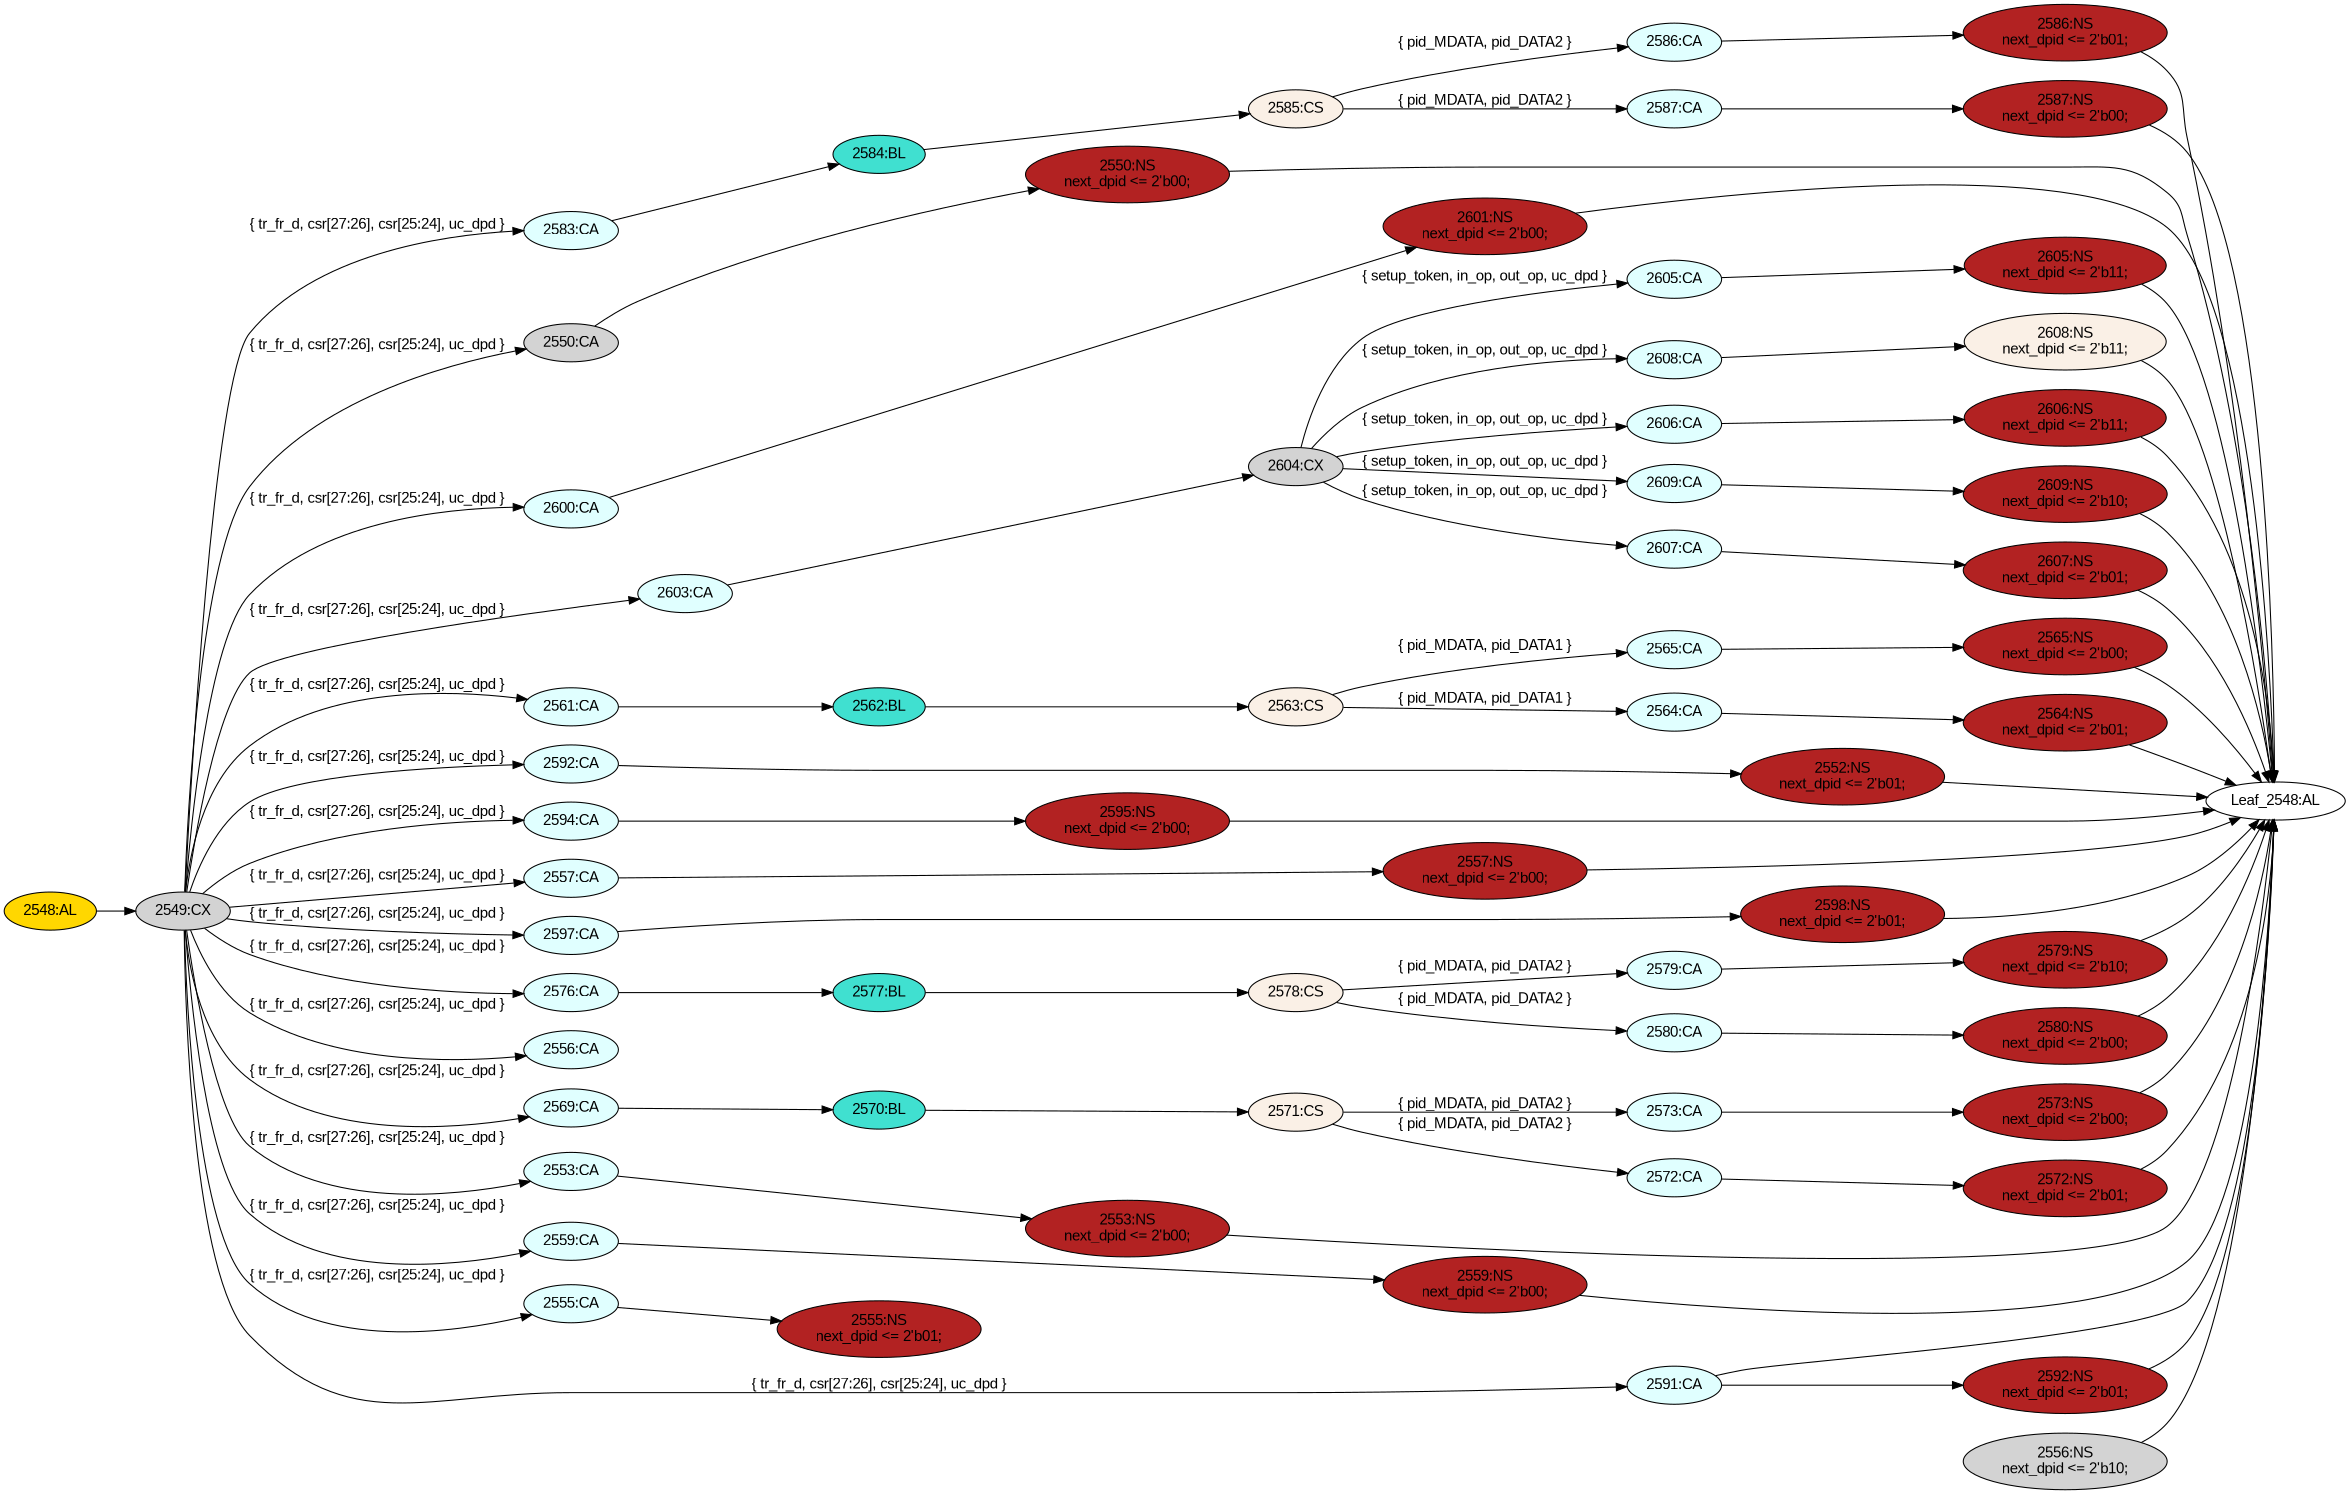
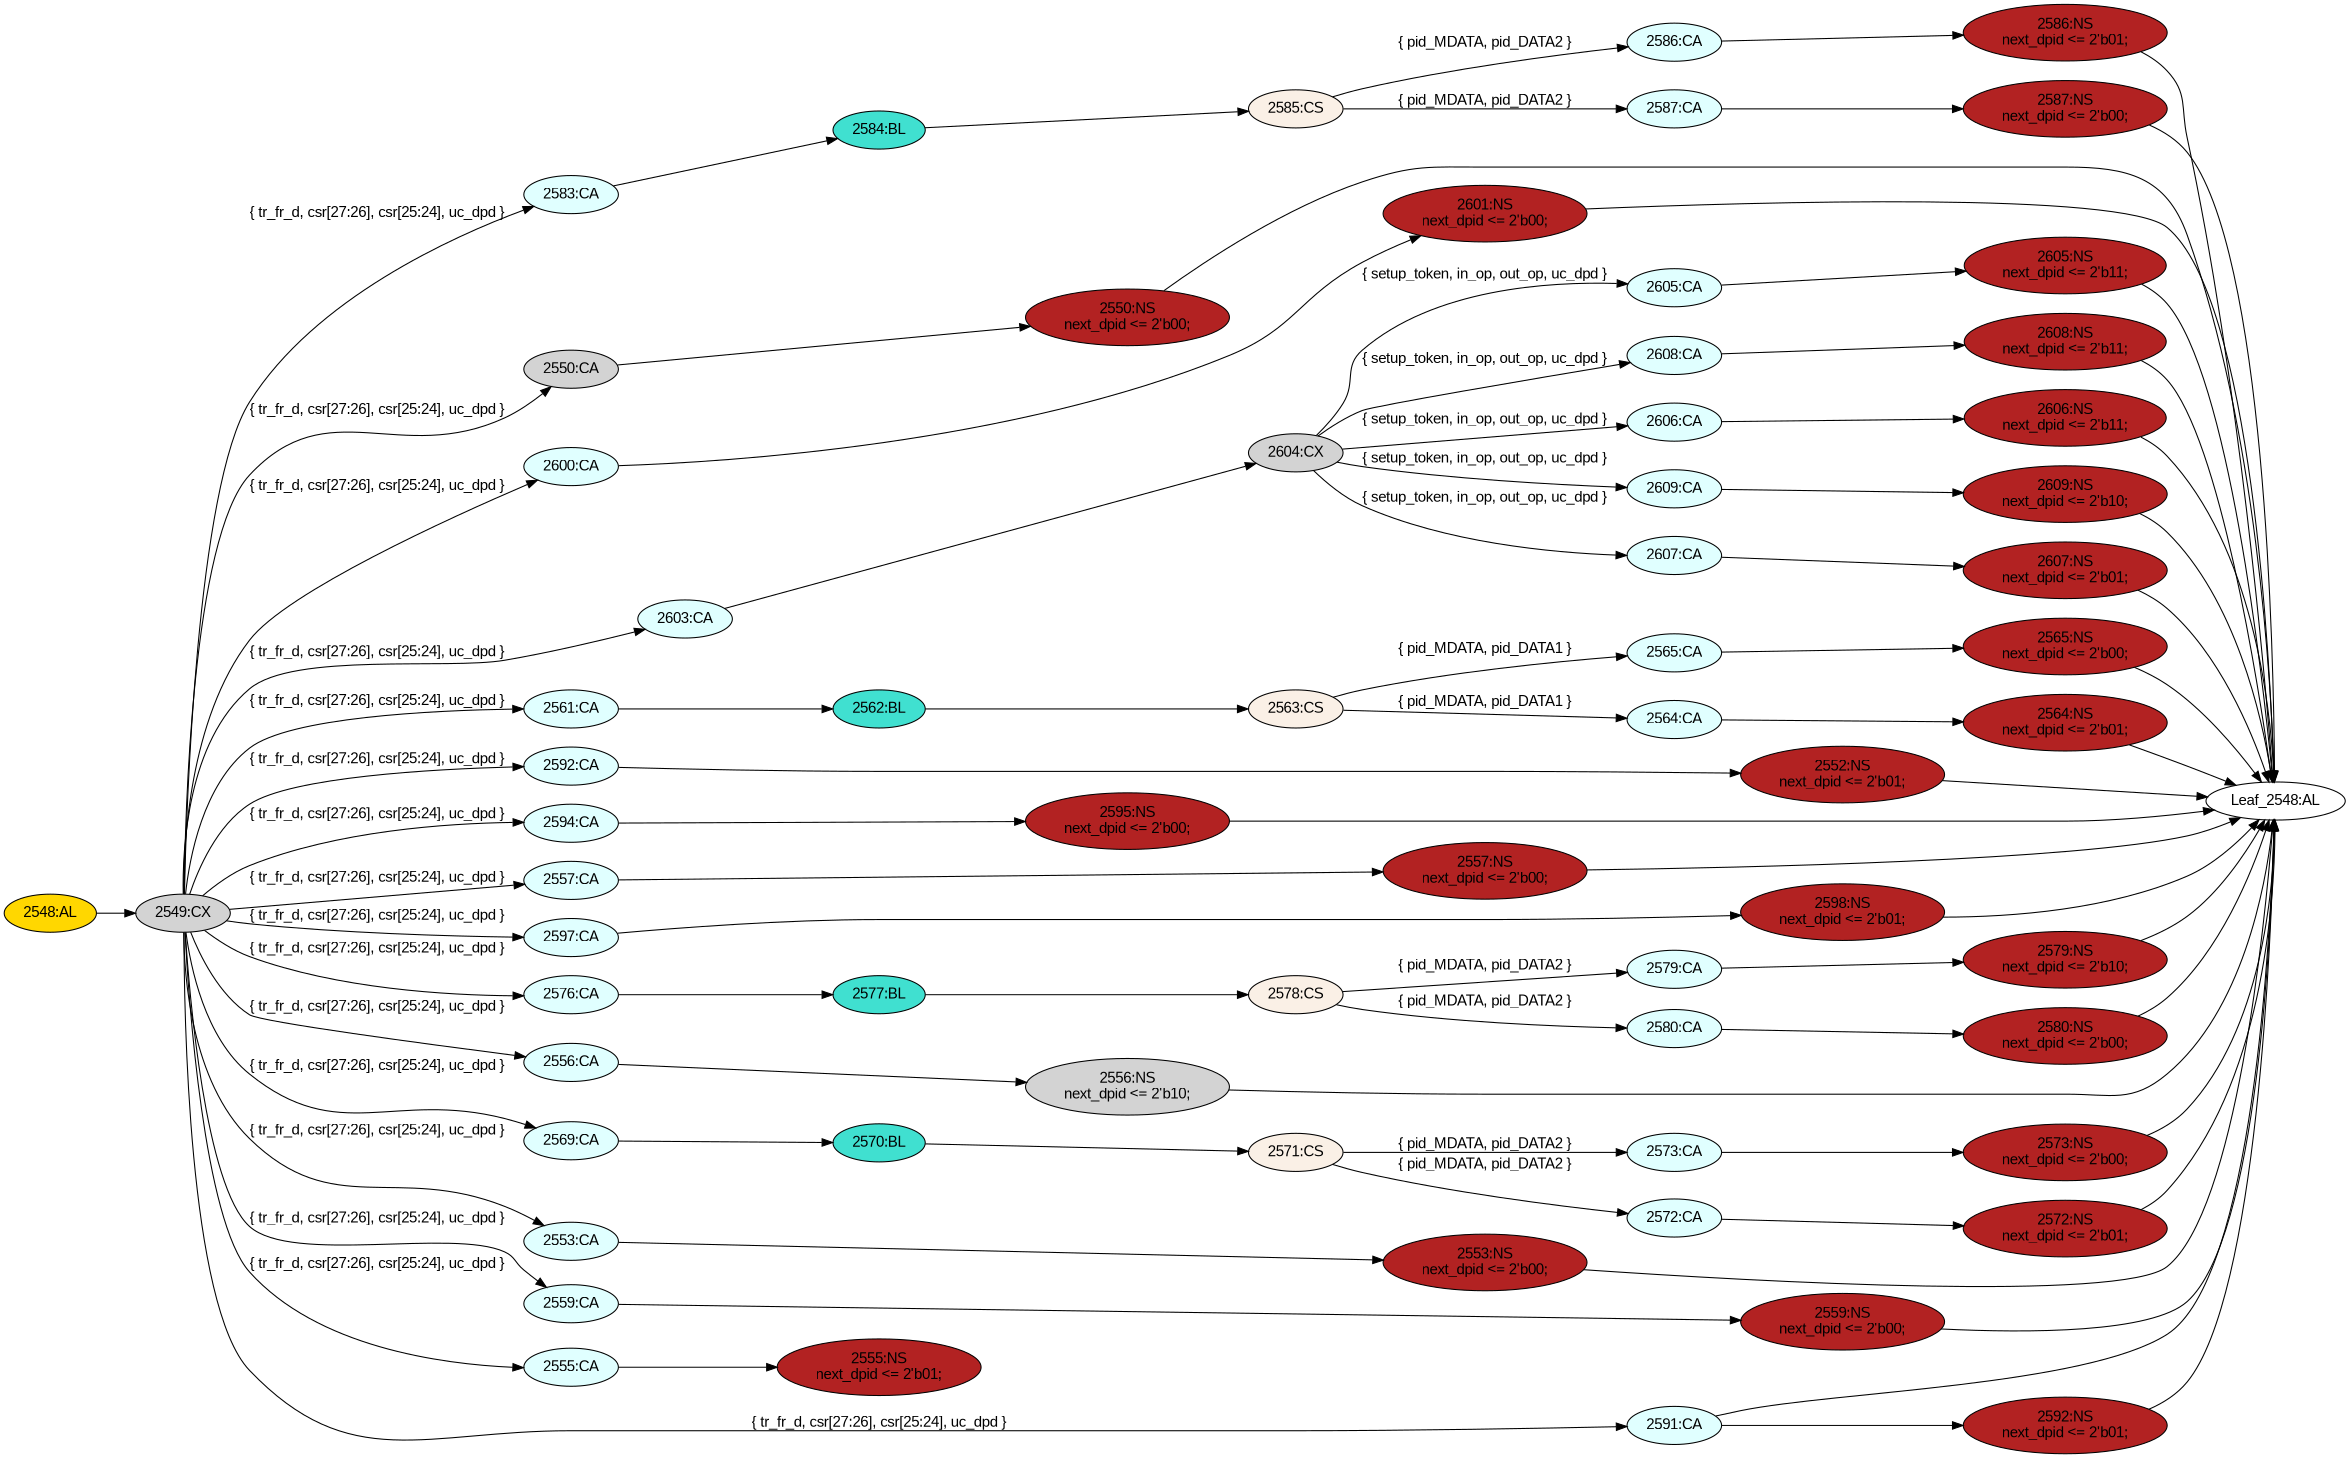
node "2608:NS next_dpid <= 2'b11;": fillcolor linen -> firebrick
edge "2556:CA" -> "2556:NS next_dpid <= 2'b10;": added
